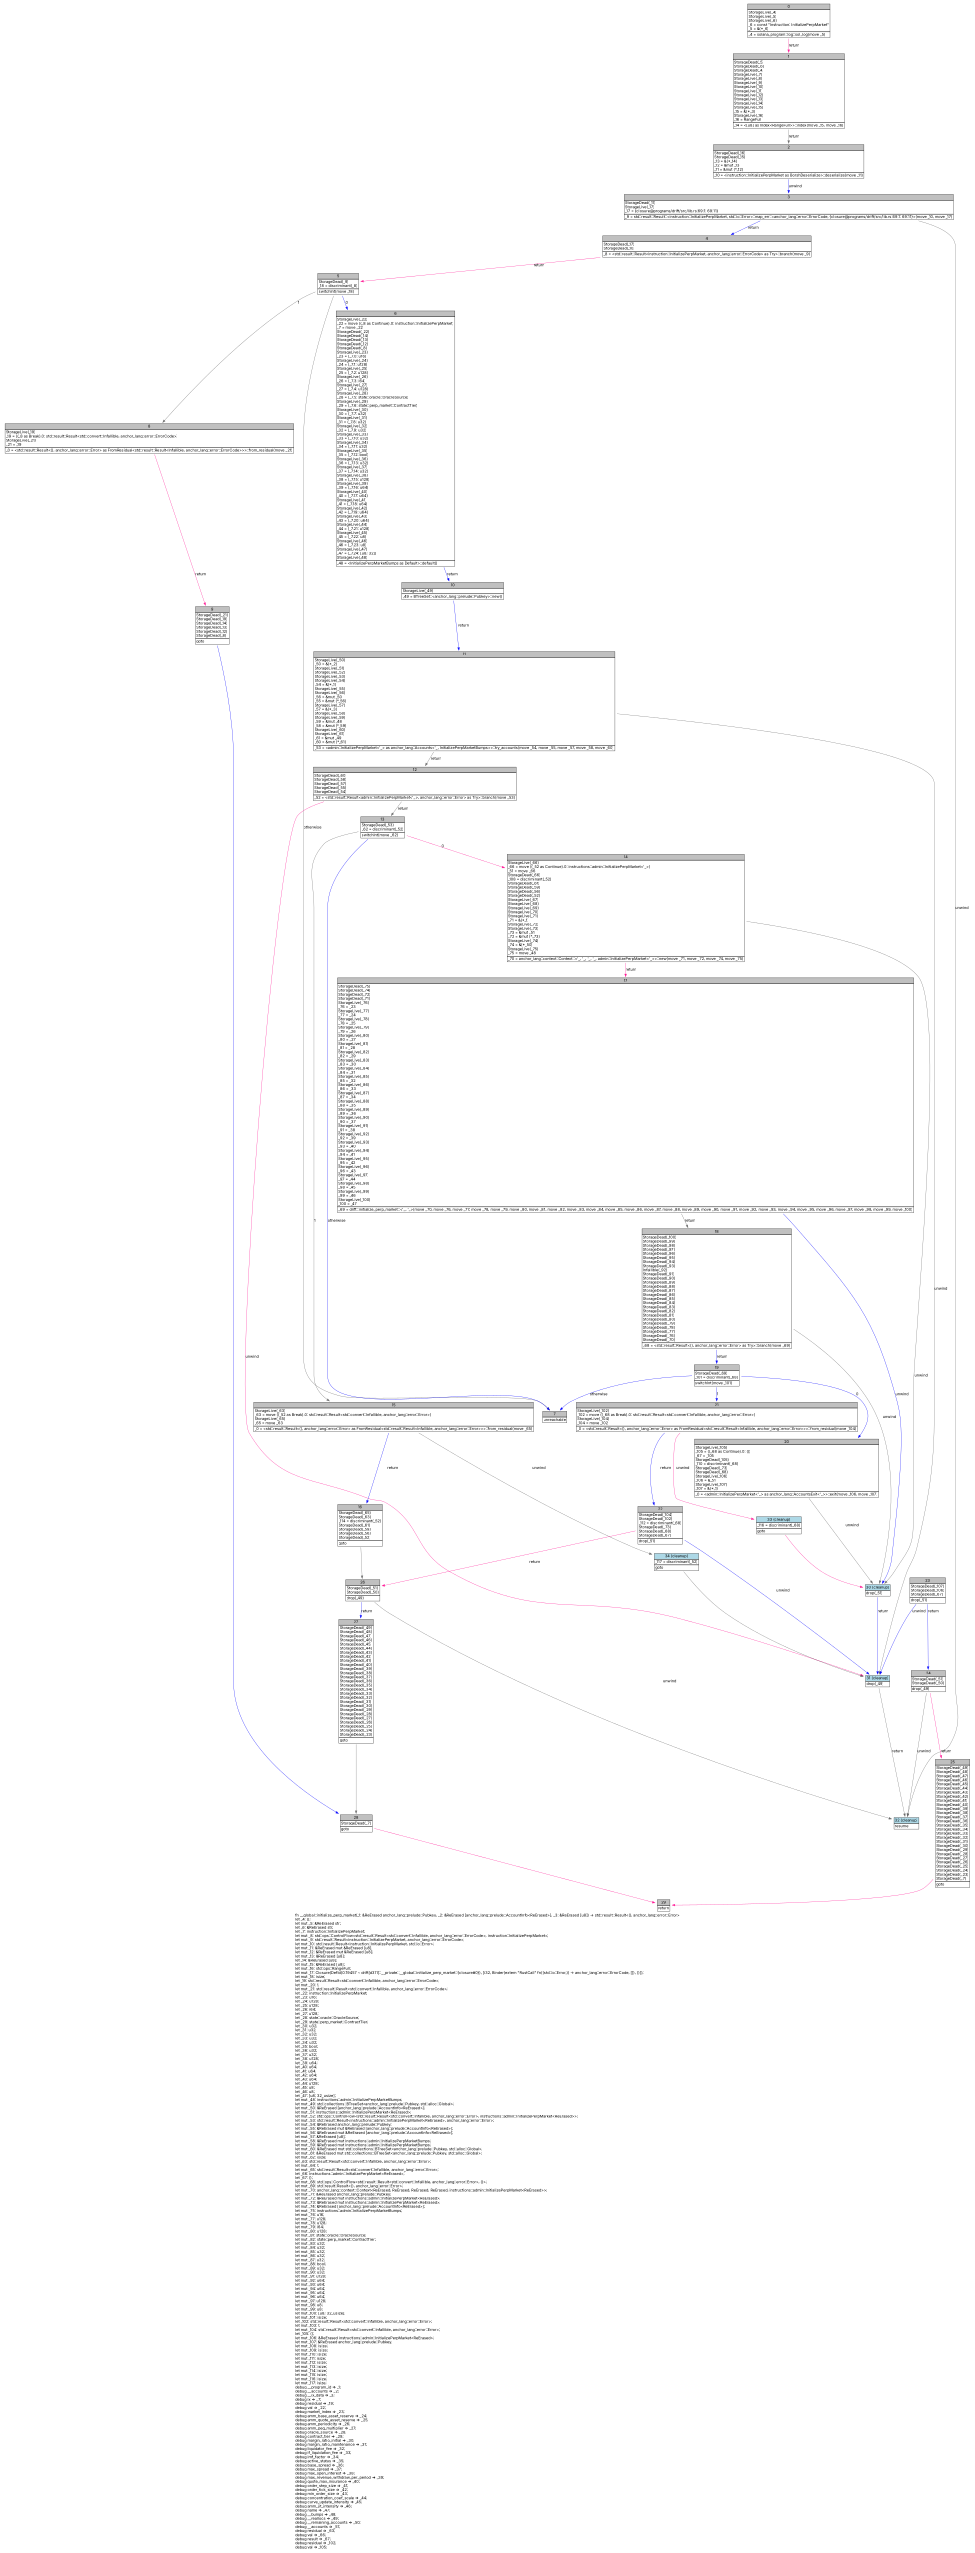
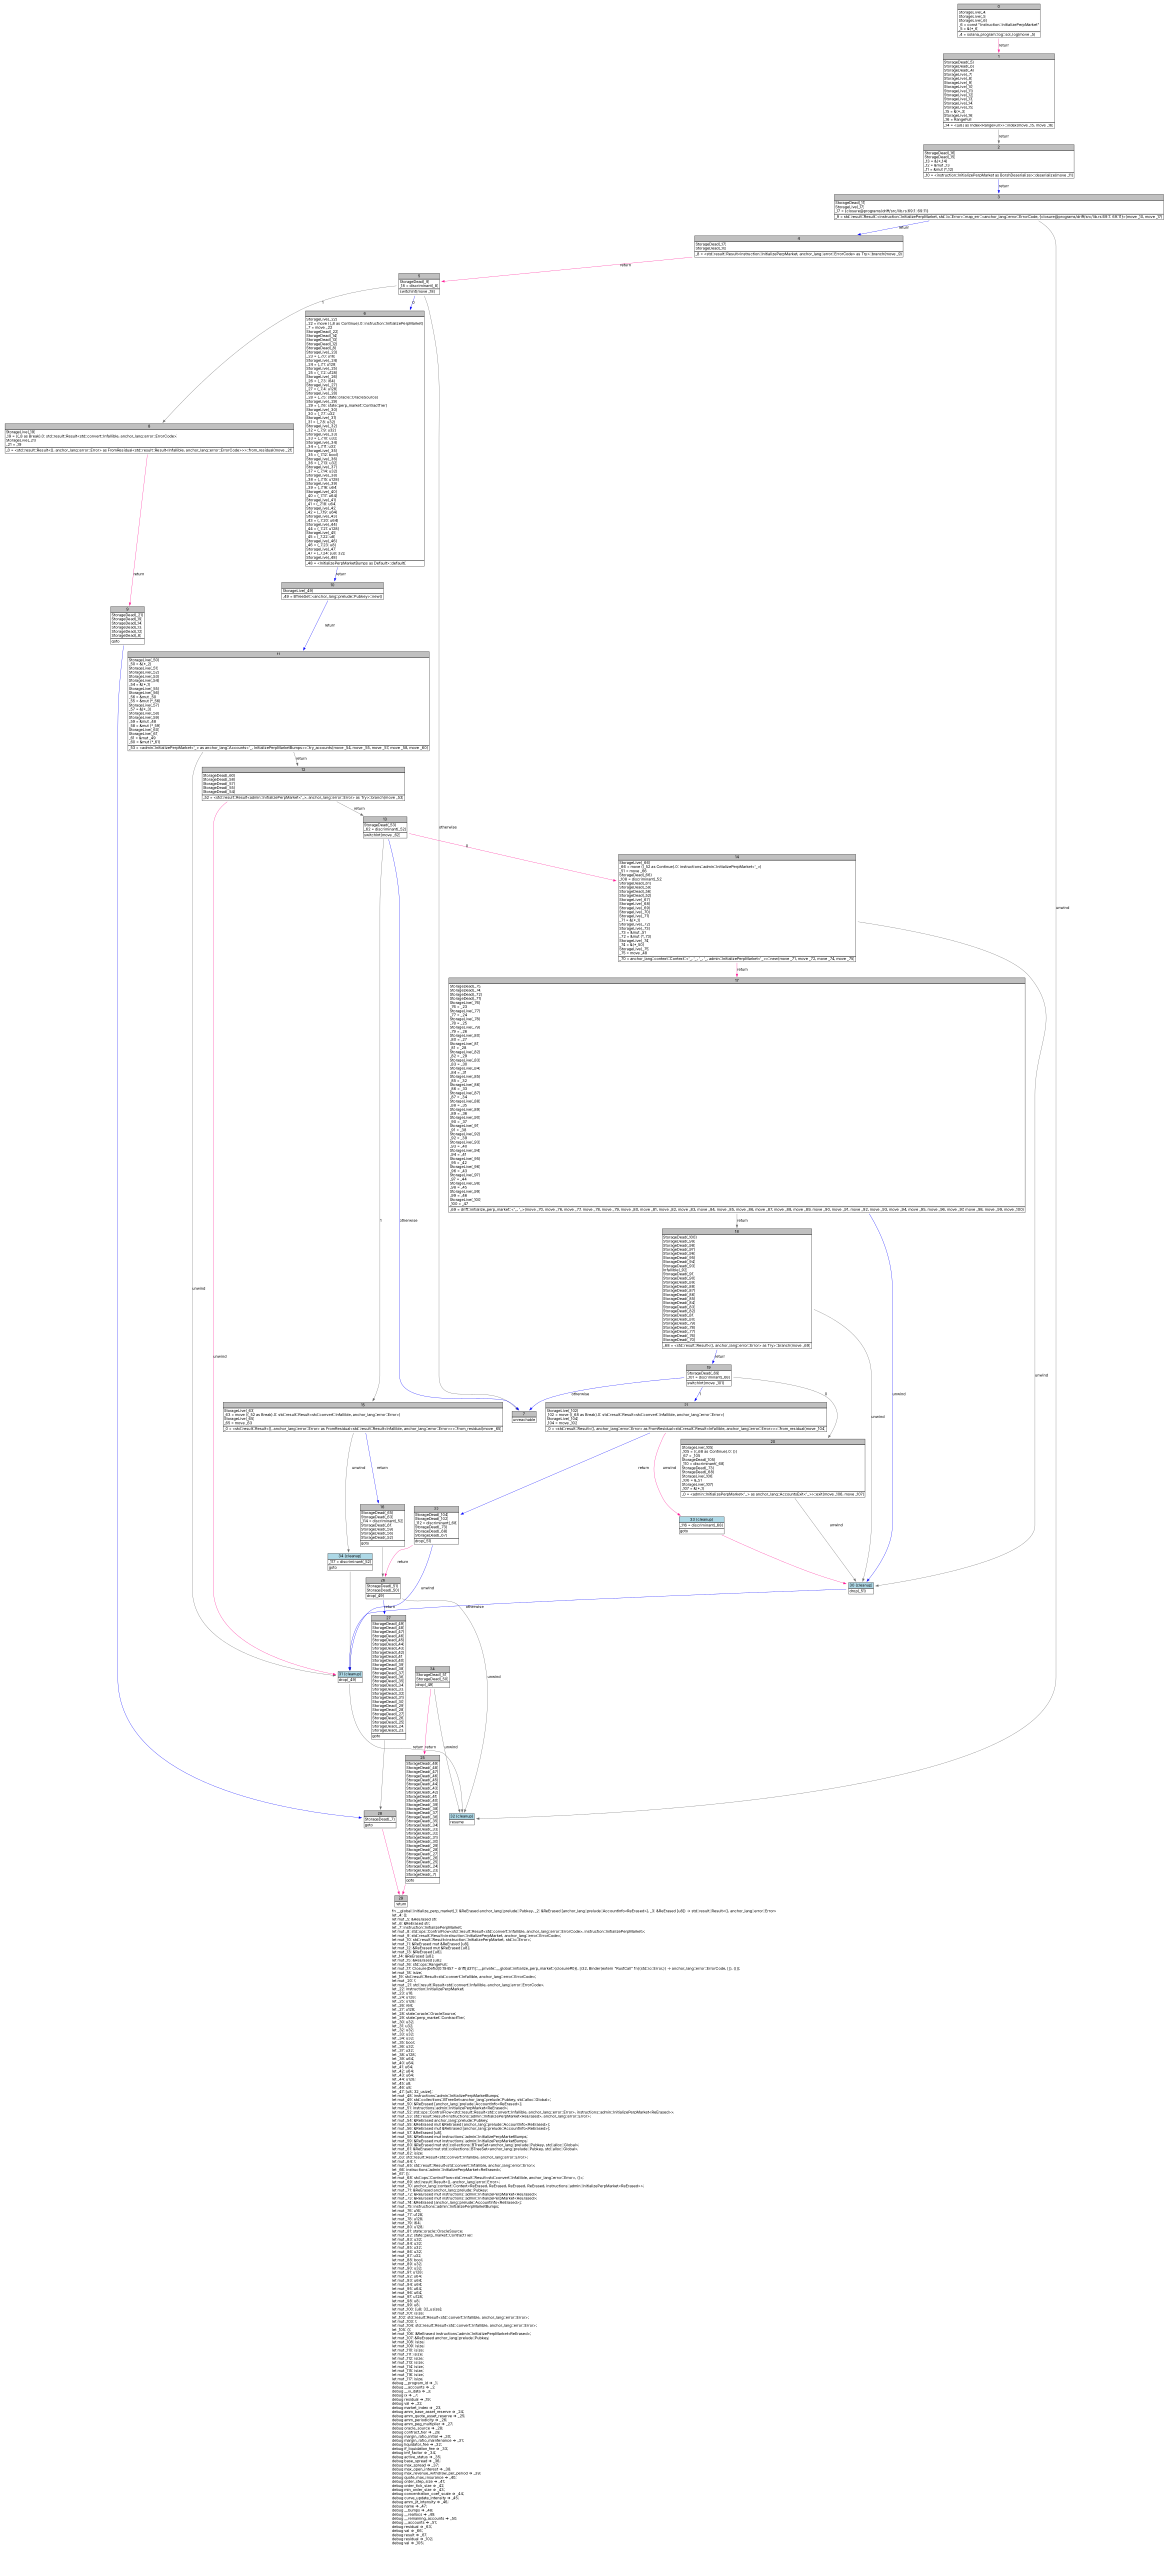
edge "2" -> "3": label "unwind" -> "return"
edge "19" -> "20": color blue -> gray40
node "23": removed
edge "30 (cleanup)" -> "31 (cleanup)": label "return" -> "otherwise"
